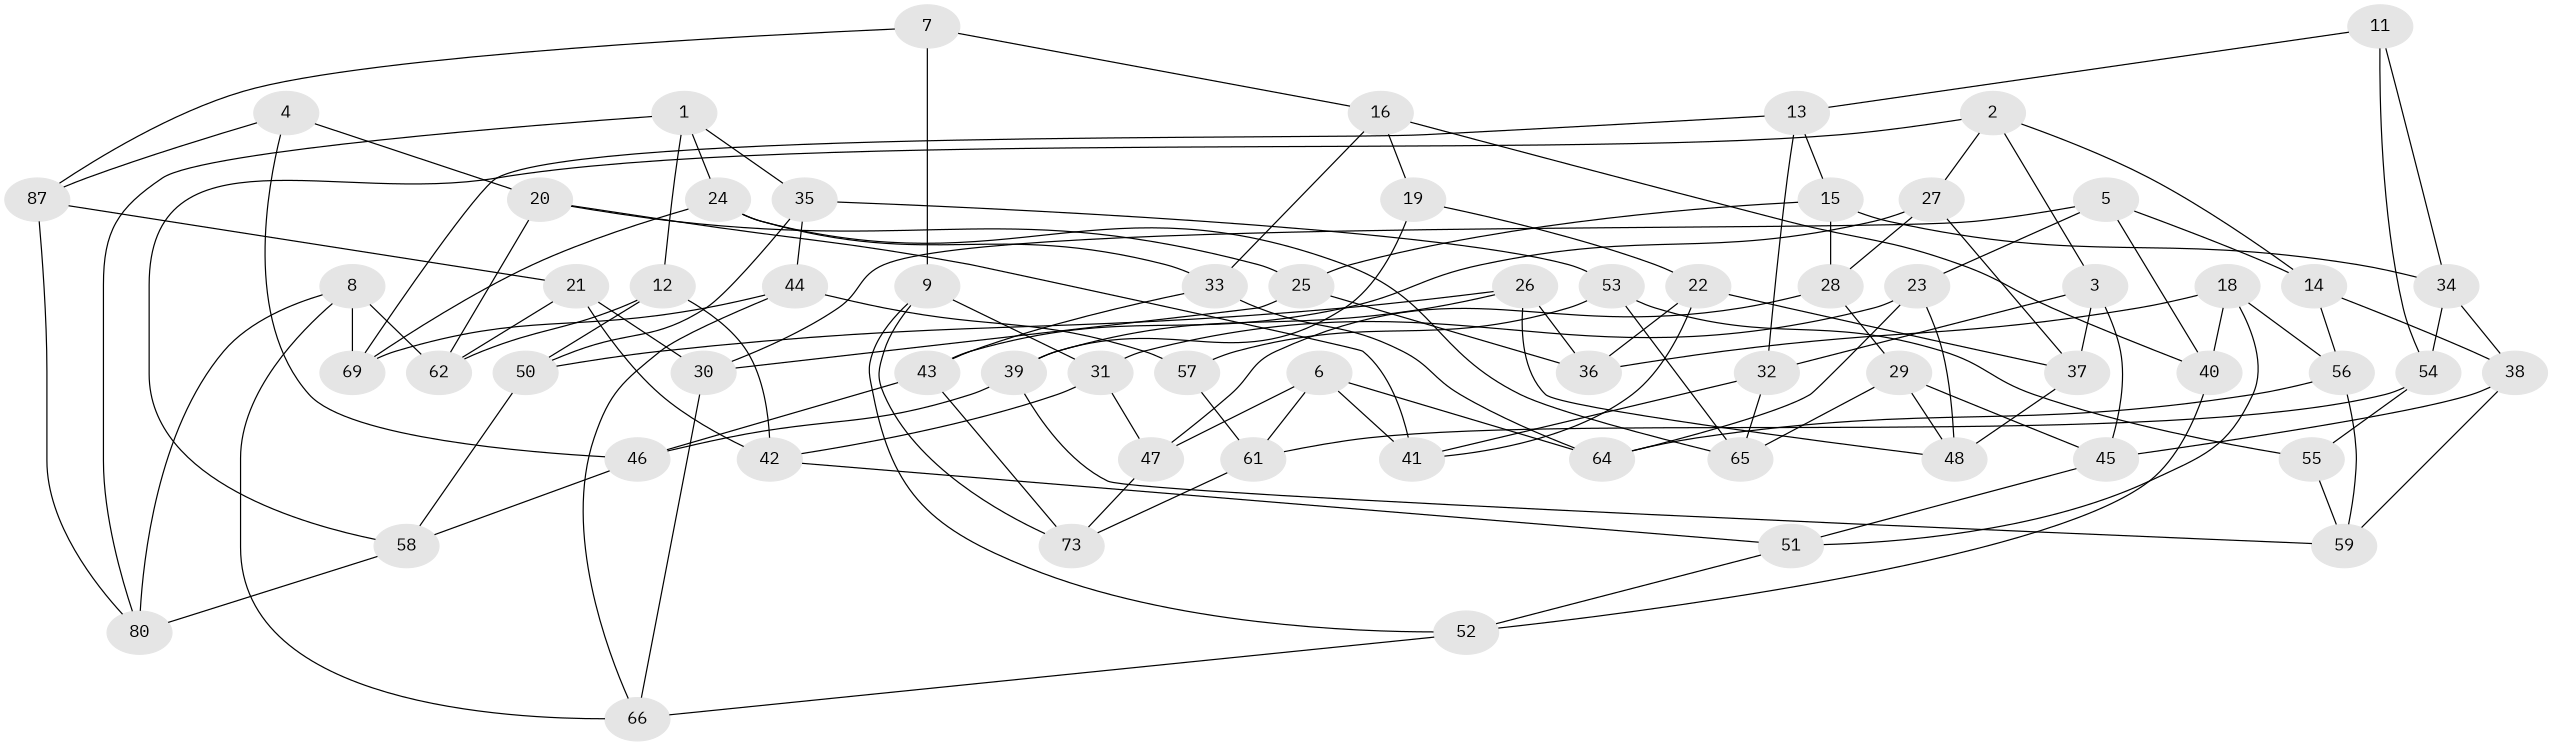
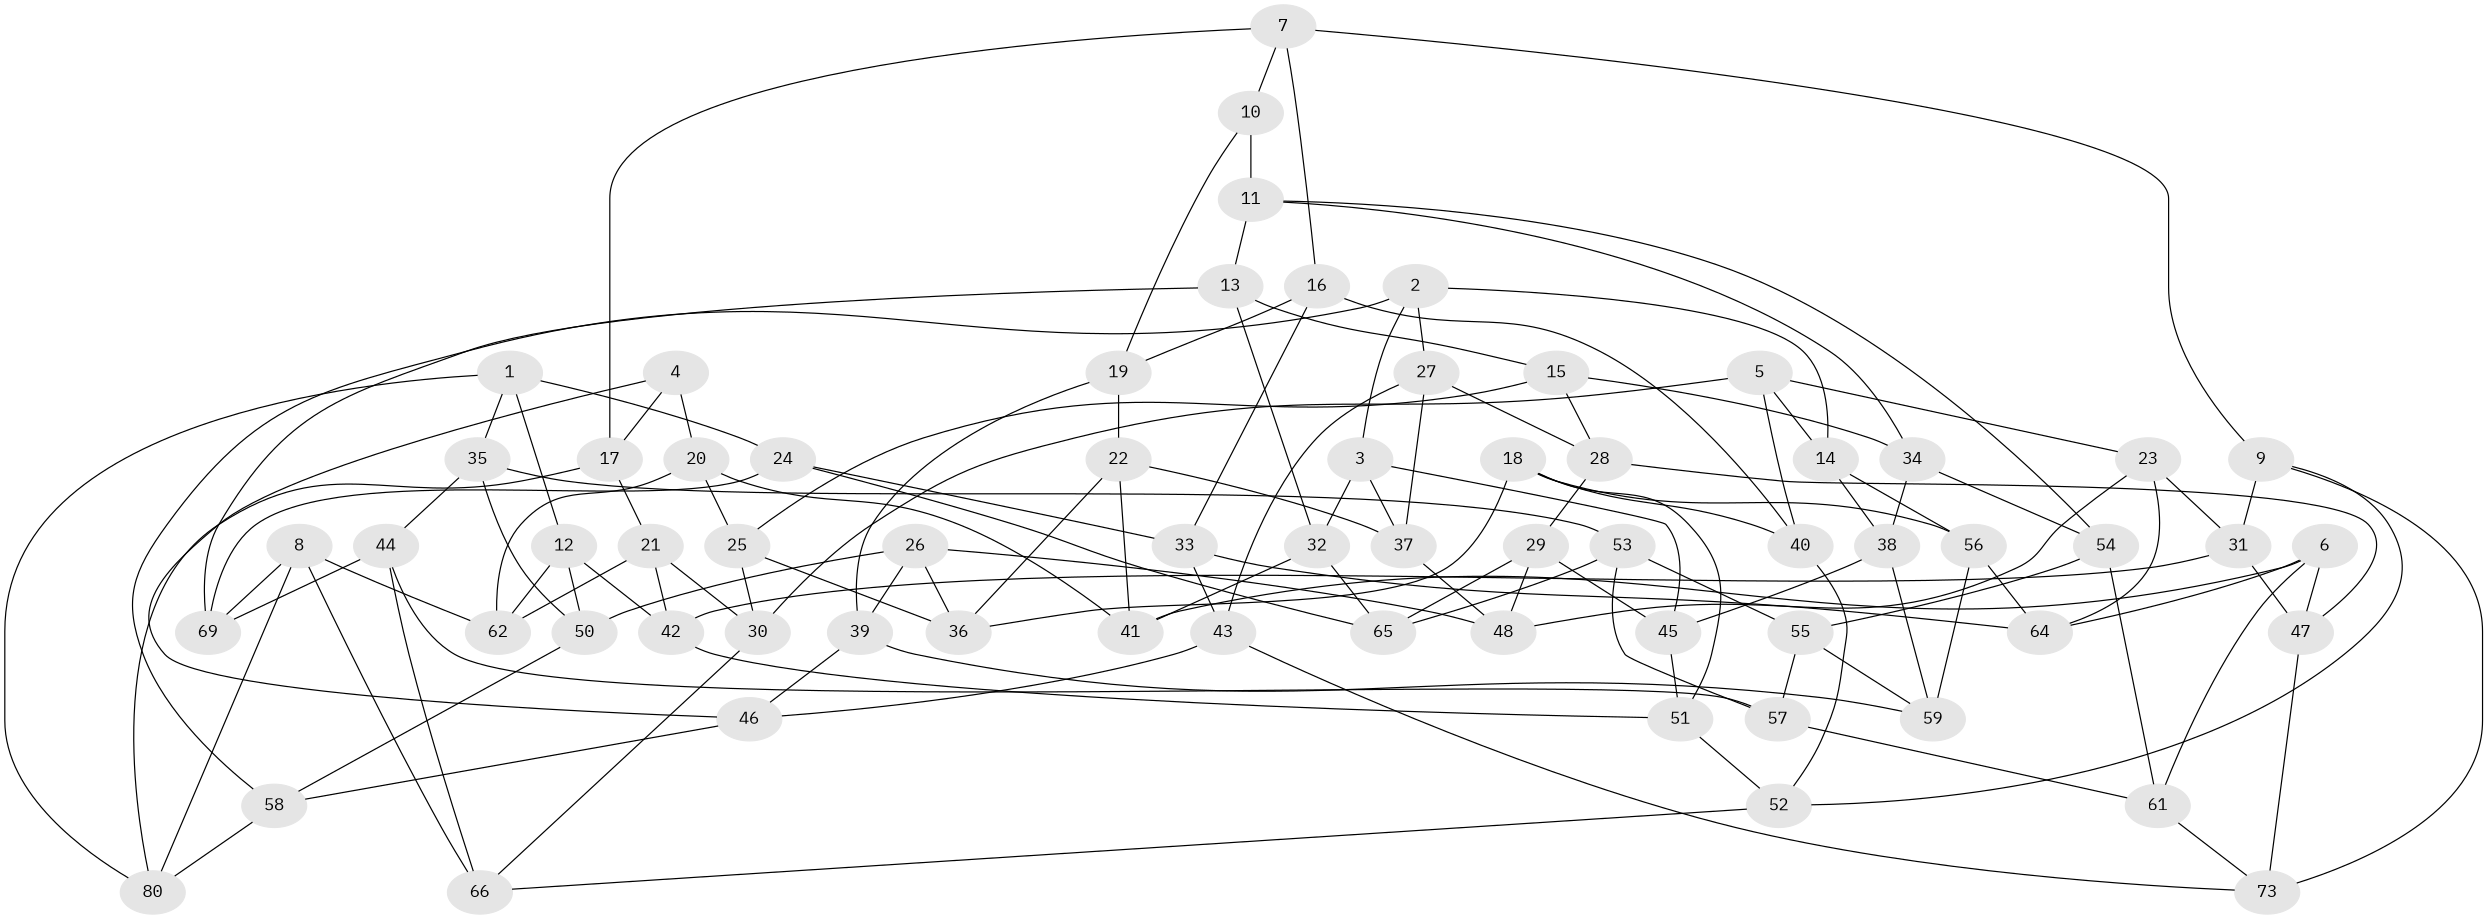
node "10": added
node "87": label "87" -> "17"
edge "55" -- "57": added
